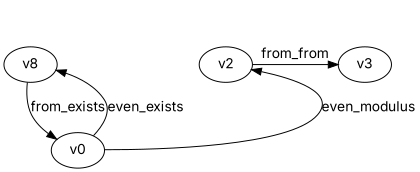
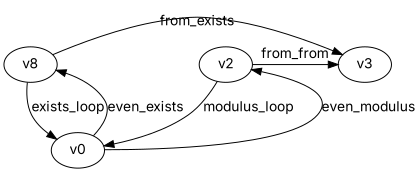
edge "v8" -> "v3": added, label "from_exists"
edge "v8" -> "v0": label "from_exists" -> "exists_loop"
edge "v2" -> "v0": added, label "modulus_loop"
